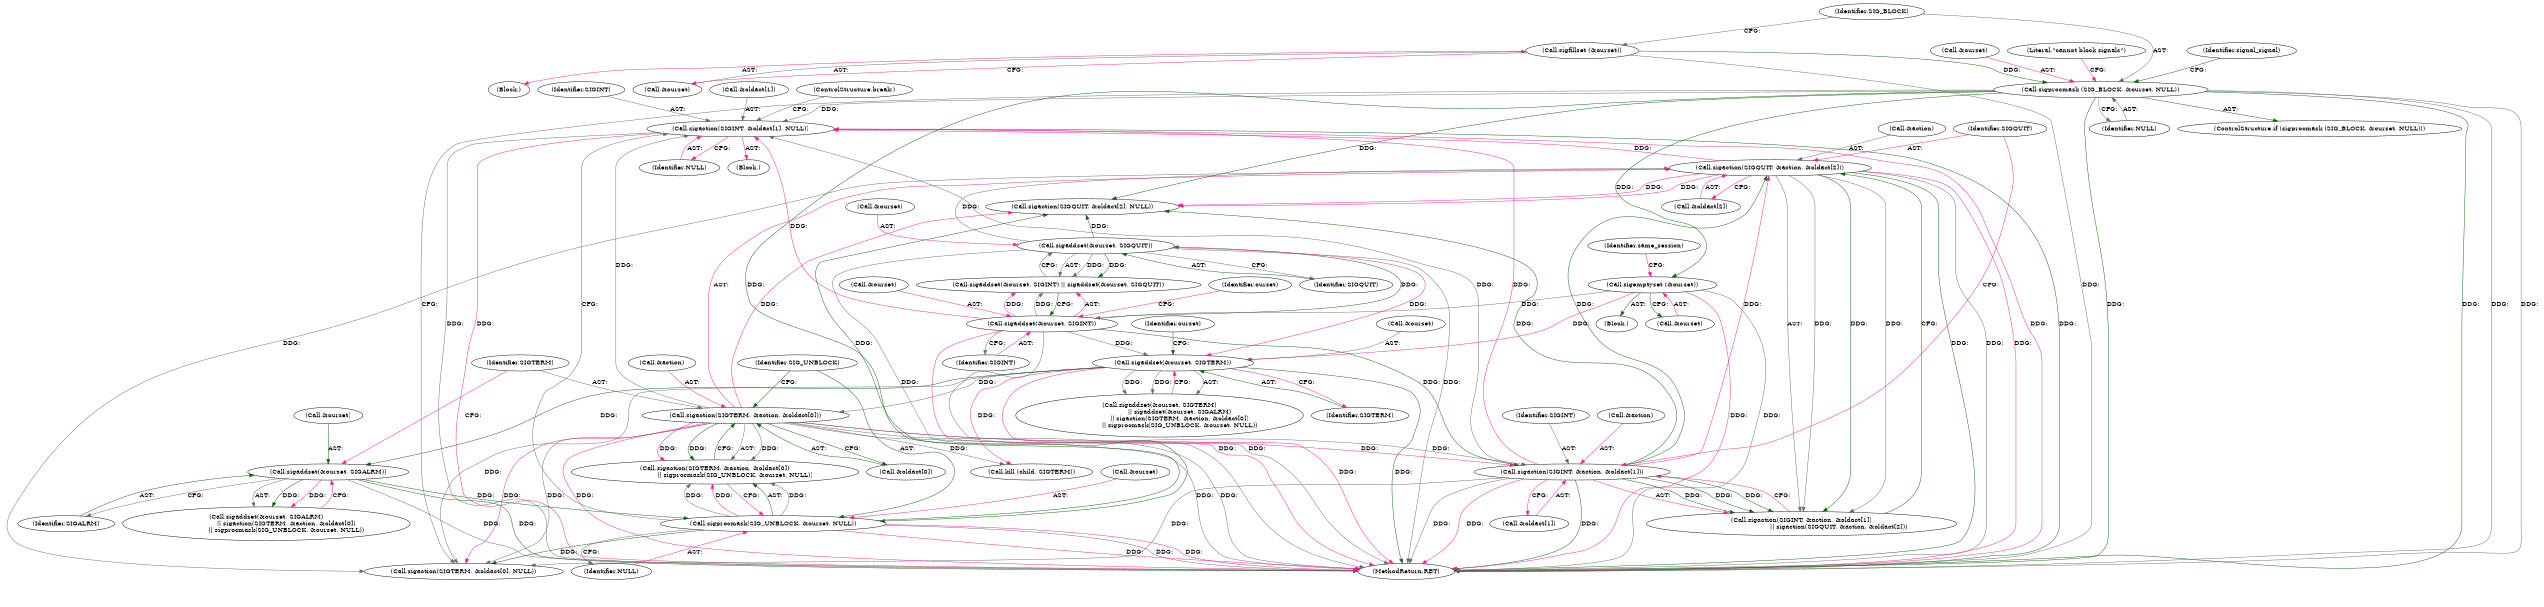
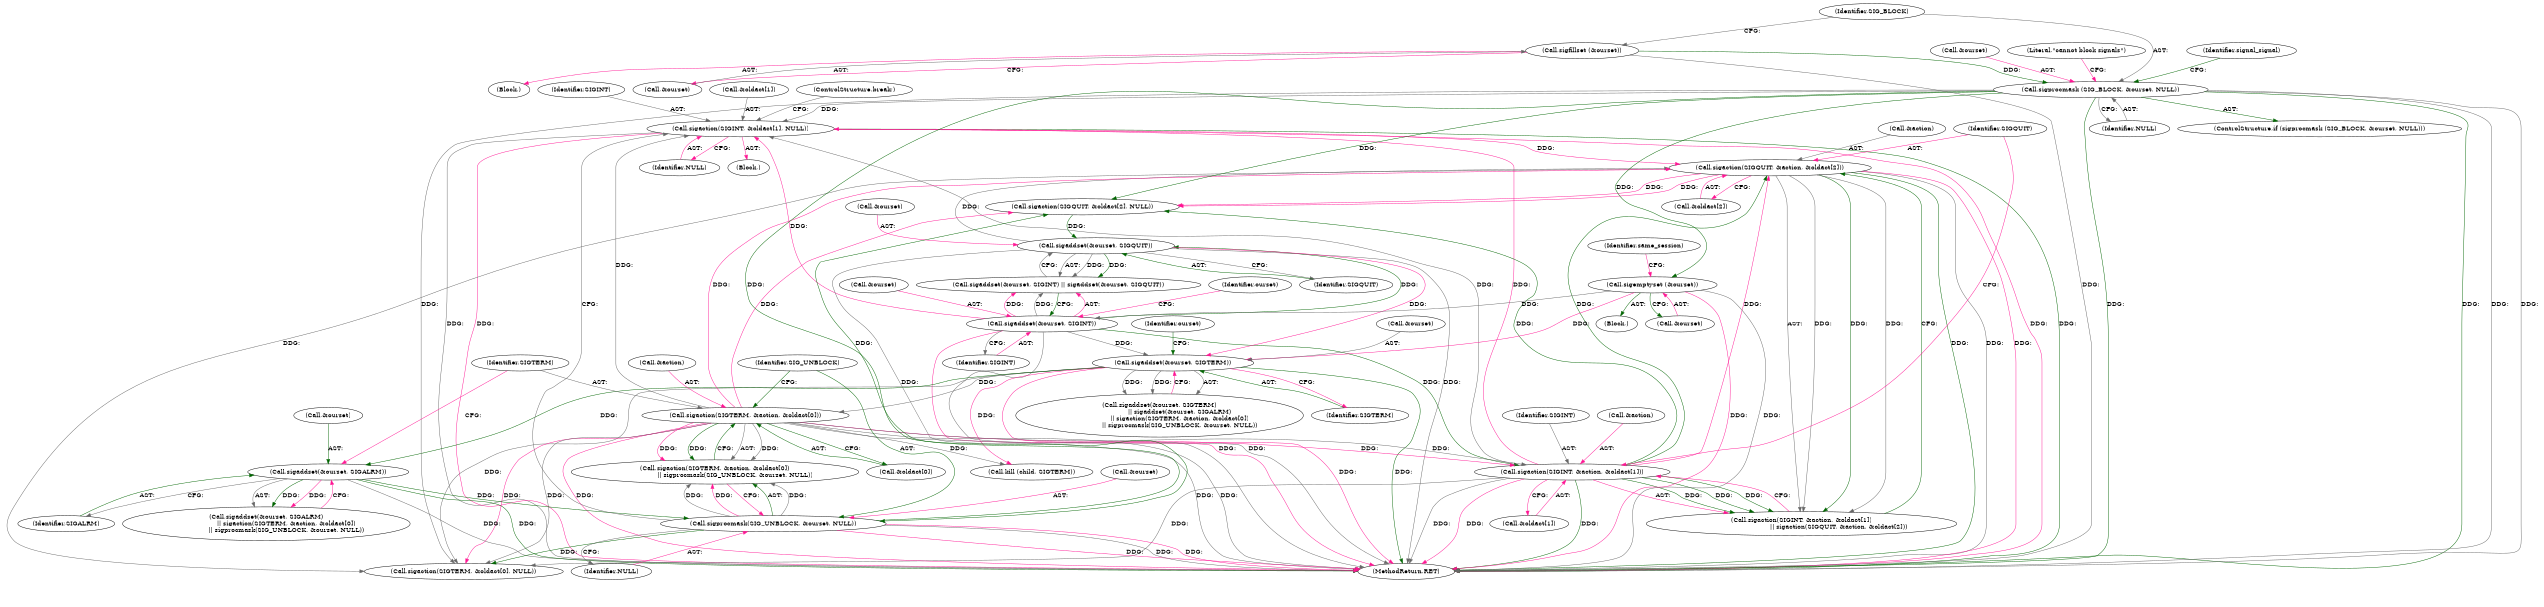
edge "(Call,sigaction(SIGQUIT, &action, &oldact[2]))" -> "(Call,sigaction(SIGINT, &oldact[1], NULL))": reversed
edge "(Call,sigaddset(&ourset, SIGQUIT))" -> "(Call,sigaction(SIGQUIT, &oldact[2], NULL))": reversed
edge "(Call,sigaction(SIGTERM, &action, &oldact[0]))" -> "(Call,sigaction(SIGQUIT, &action, &oldact[2]))": label "AST: " -> "DDG: "
edge "(Call,sigprocmask (SIG_BLOCK, &ourset, NULL))" -> "(Call,sigaction(SIGTERM, &oldact[0], NULL))": label "CFG: " -> "DDG: "
